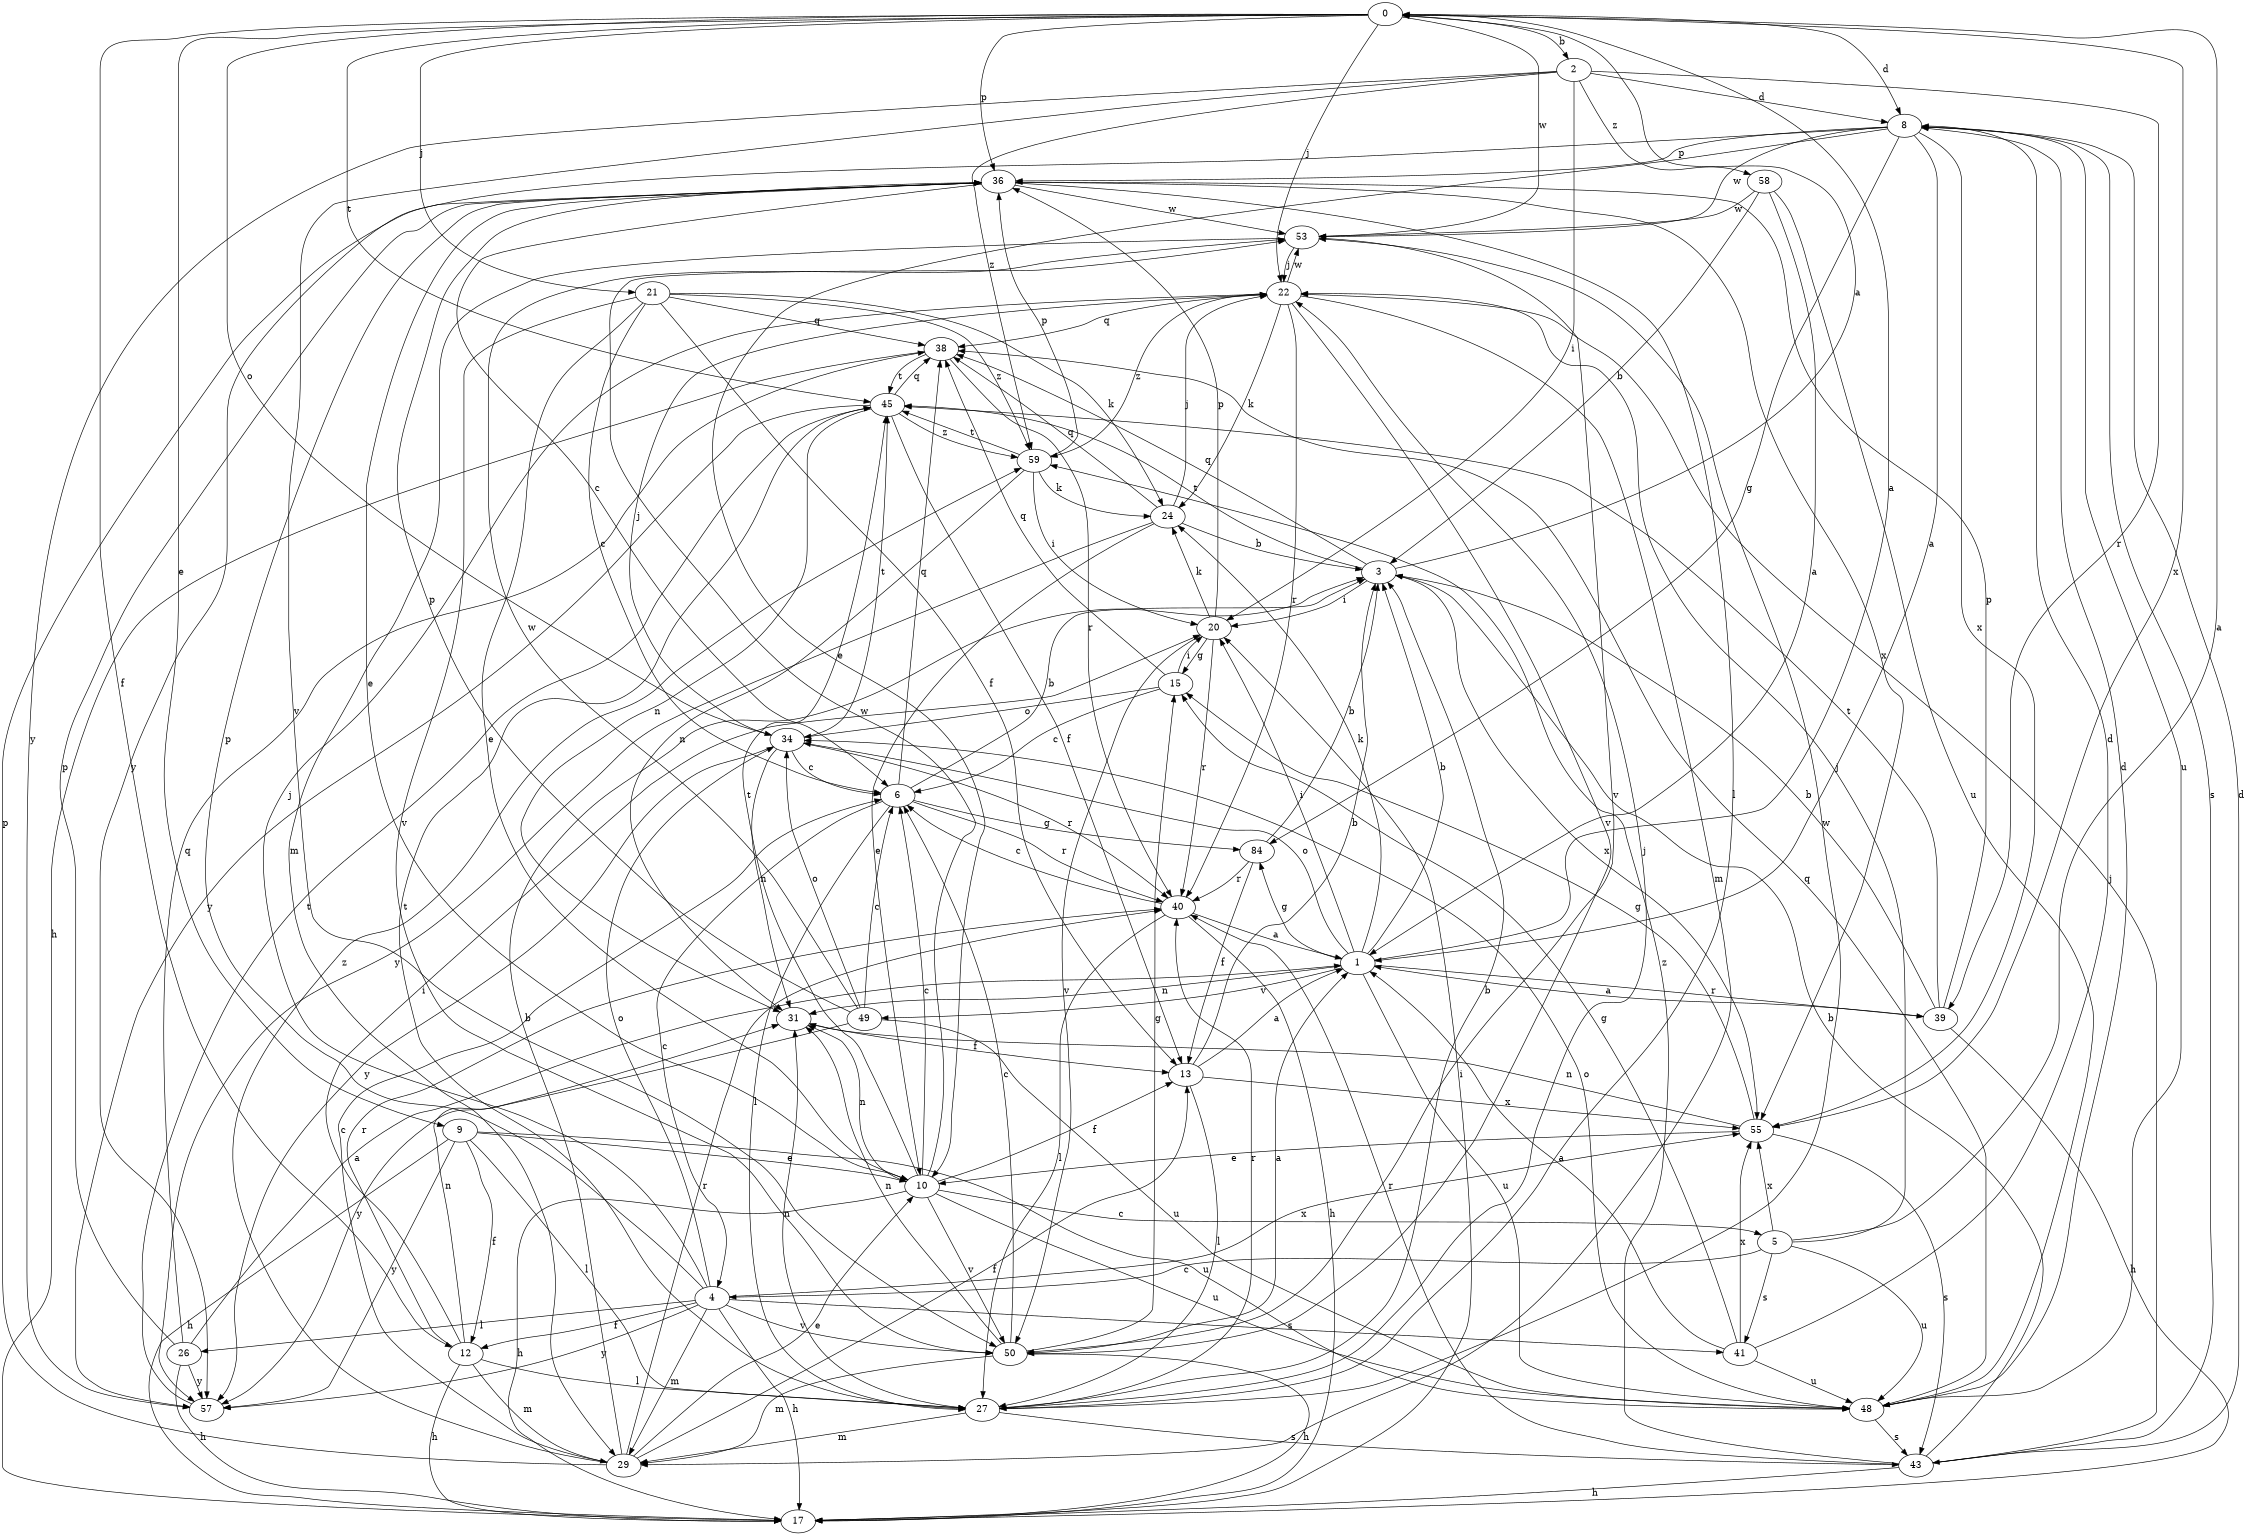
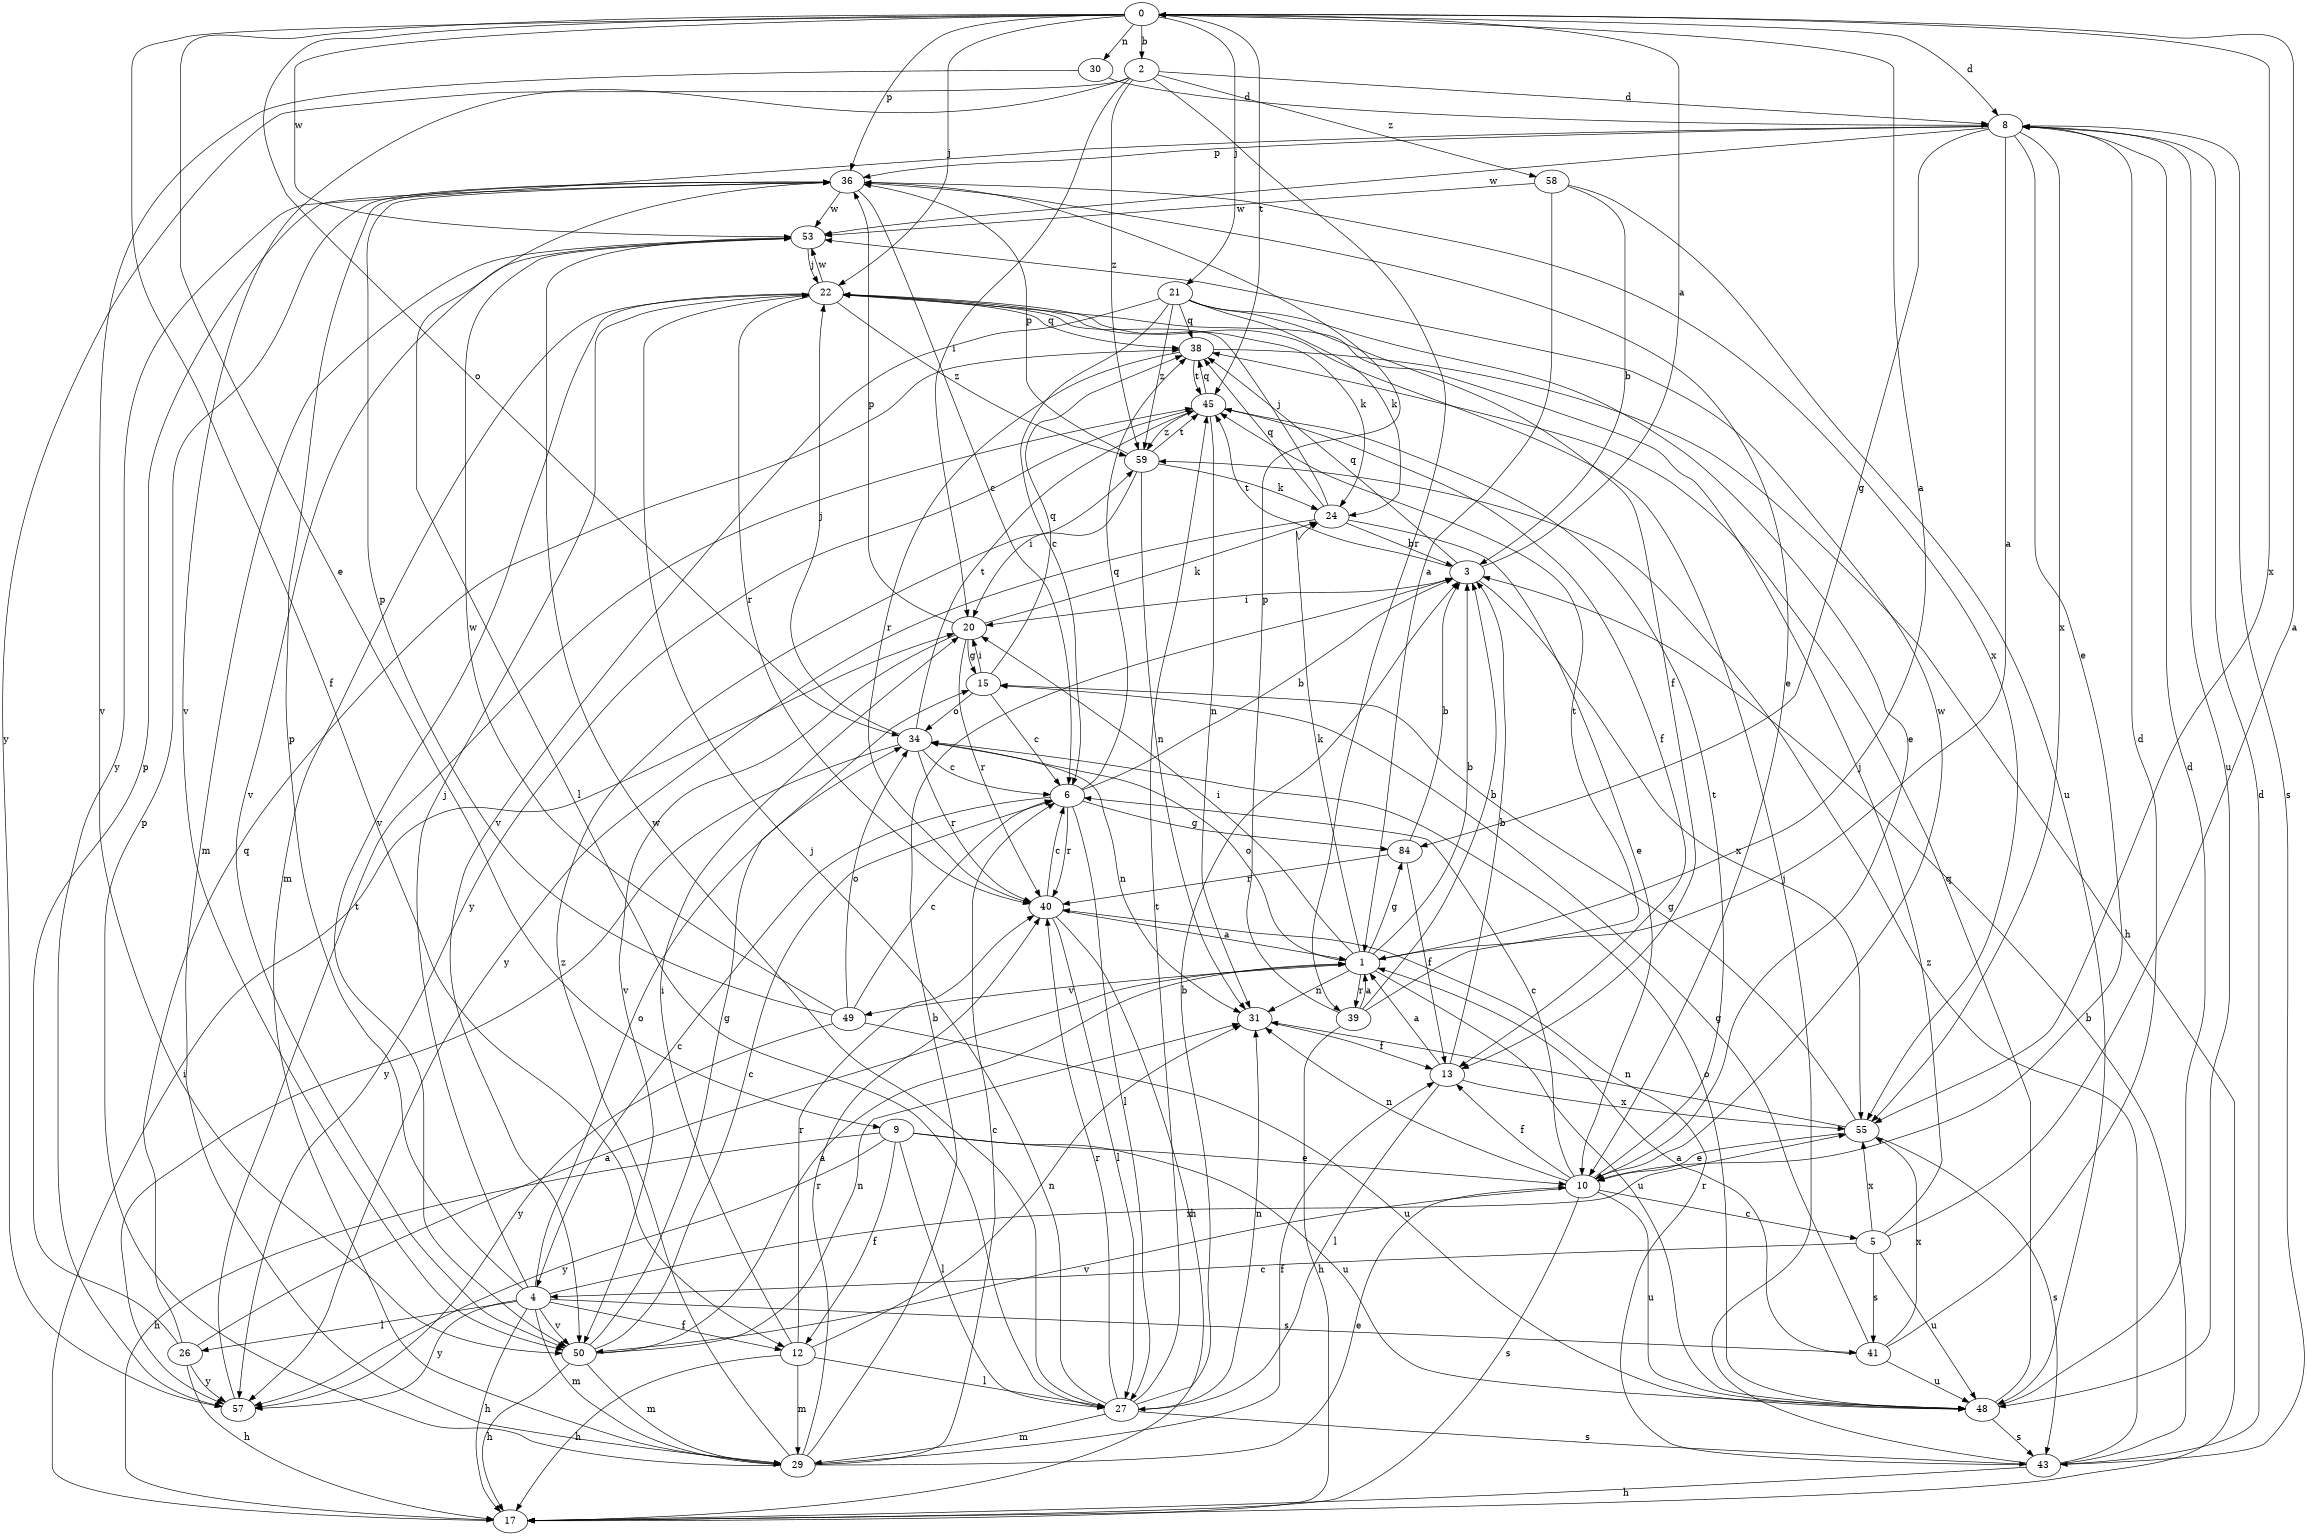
node "30": added
edge "10" -> "17": label "h" -> "s"
